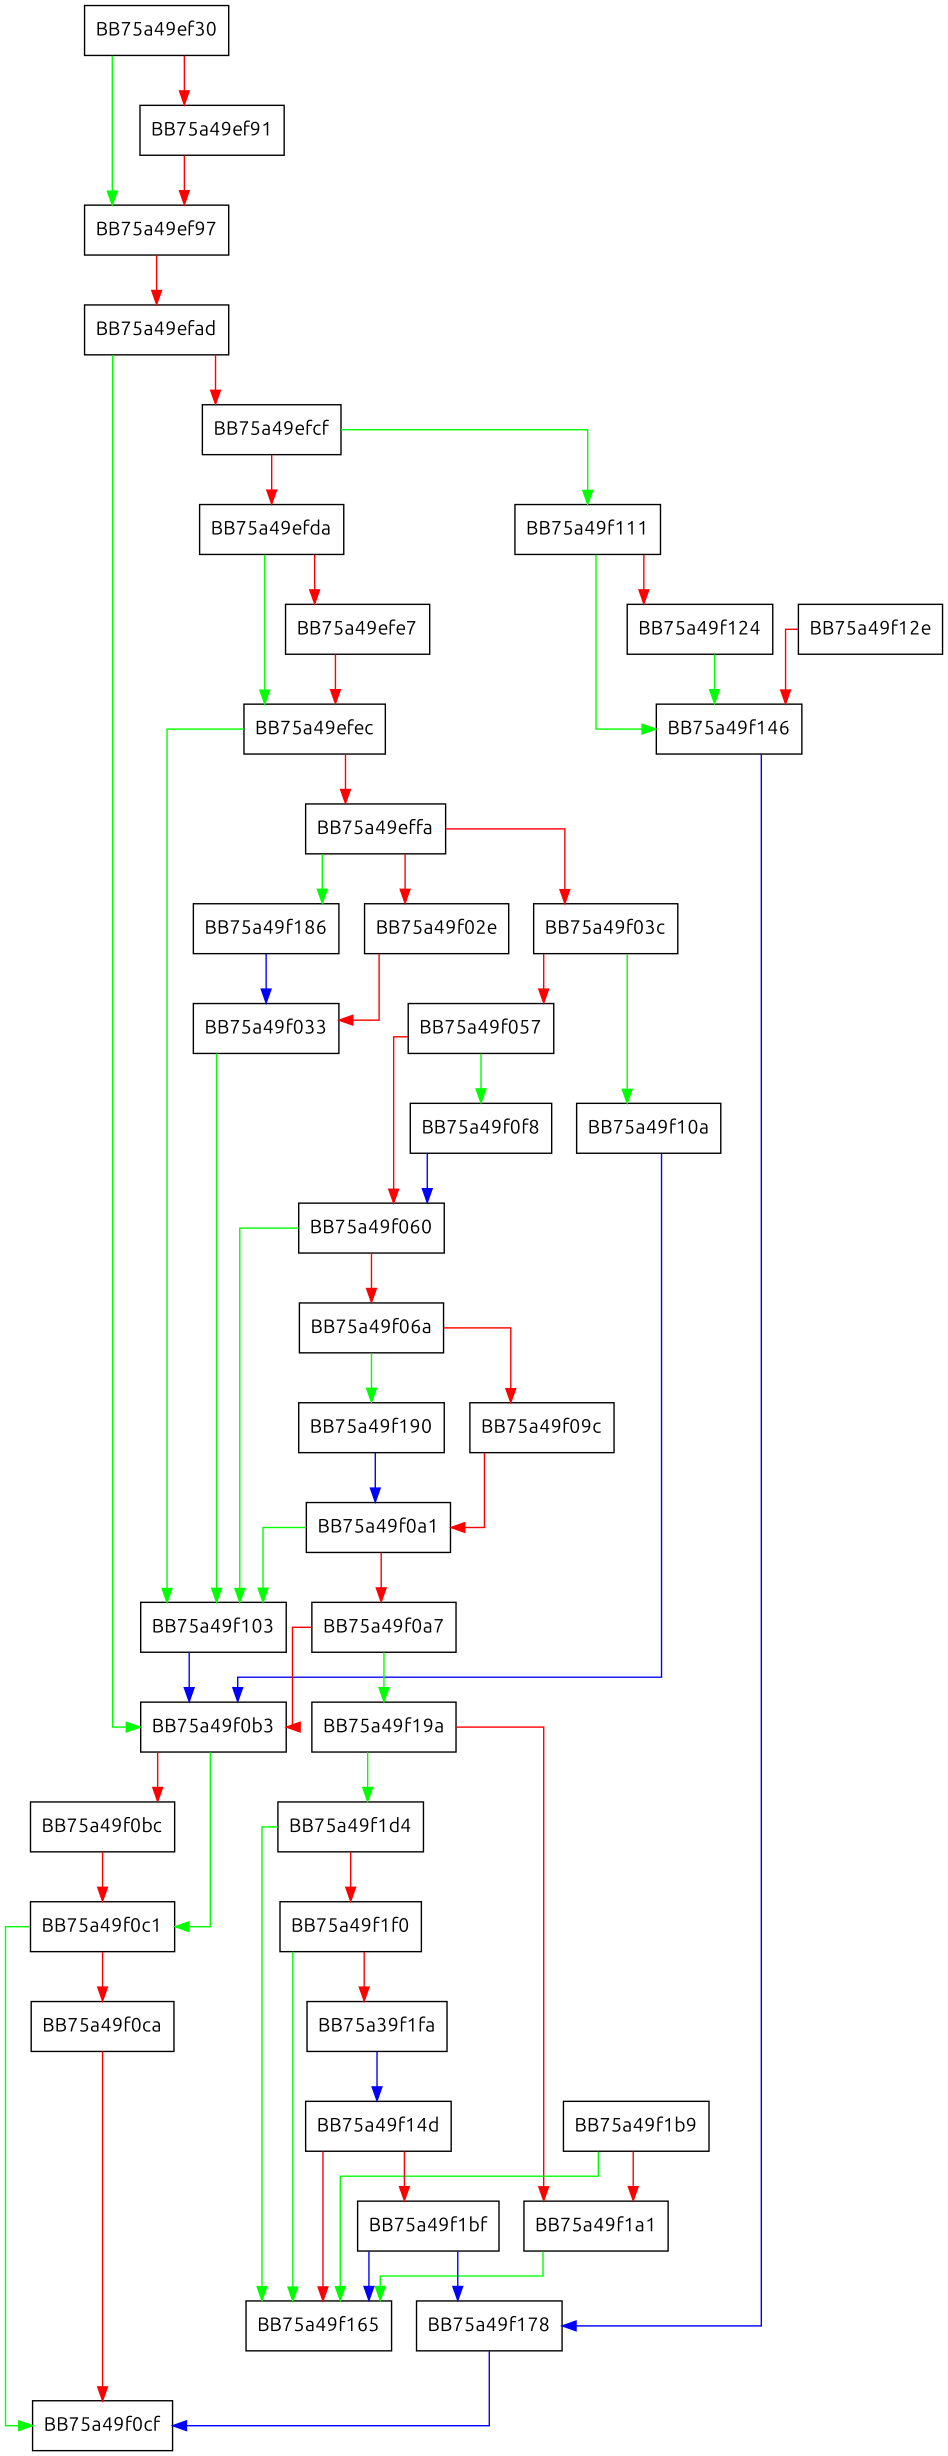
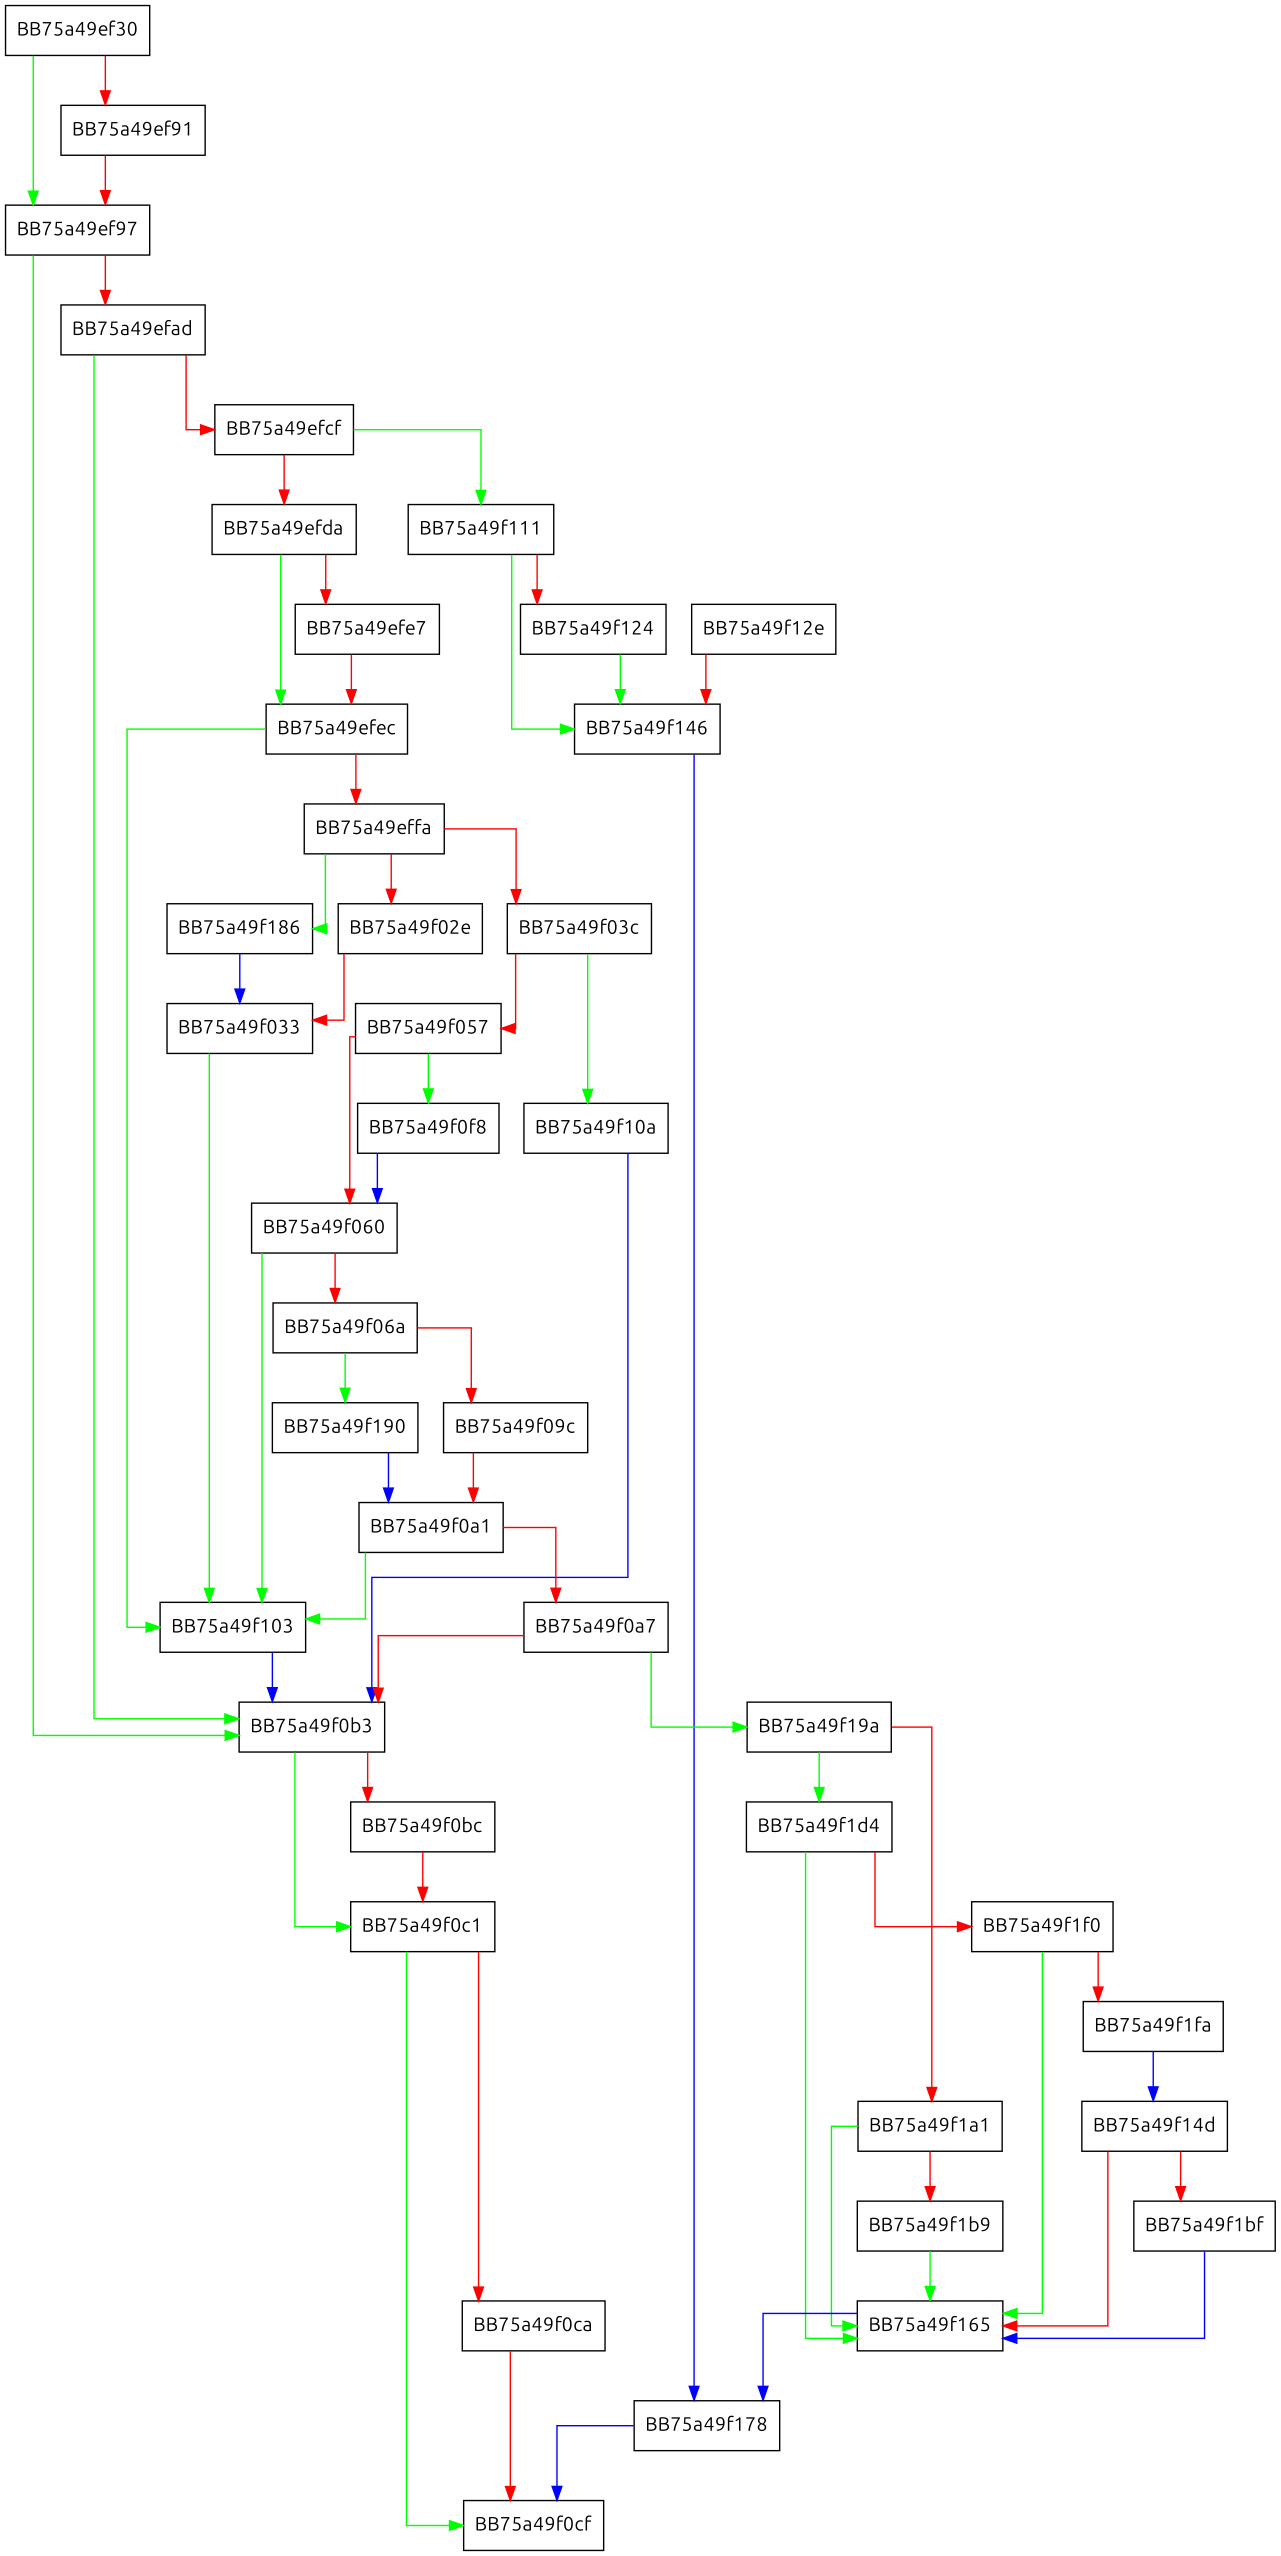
edge "BB75a49ef97" -> "BB75a49f0b3": added
node "BB75a39f1fa": label "BB75a39f1fa" -> "BB75a49f1fa"
edge "BB75a49f1b9" -> "BB75a49f1a1": reversed
edge "BB75a49f1bf" -> "BB75a49f178": now "BB75a49f165" -> "BB75a49f178"
